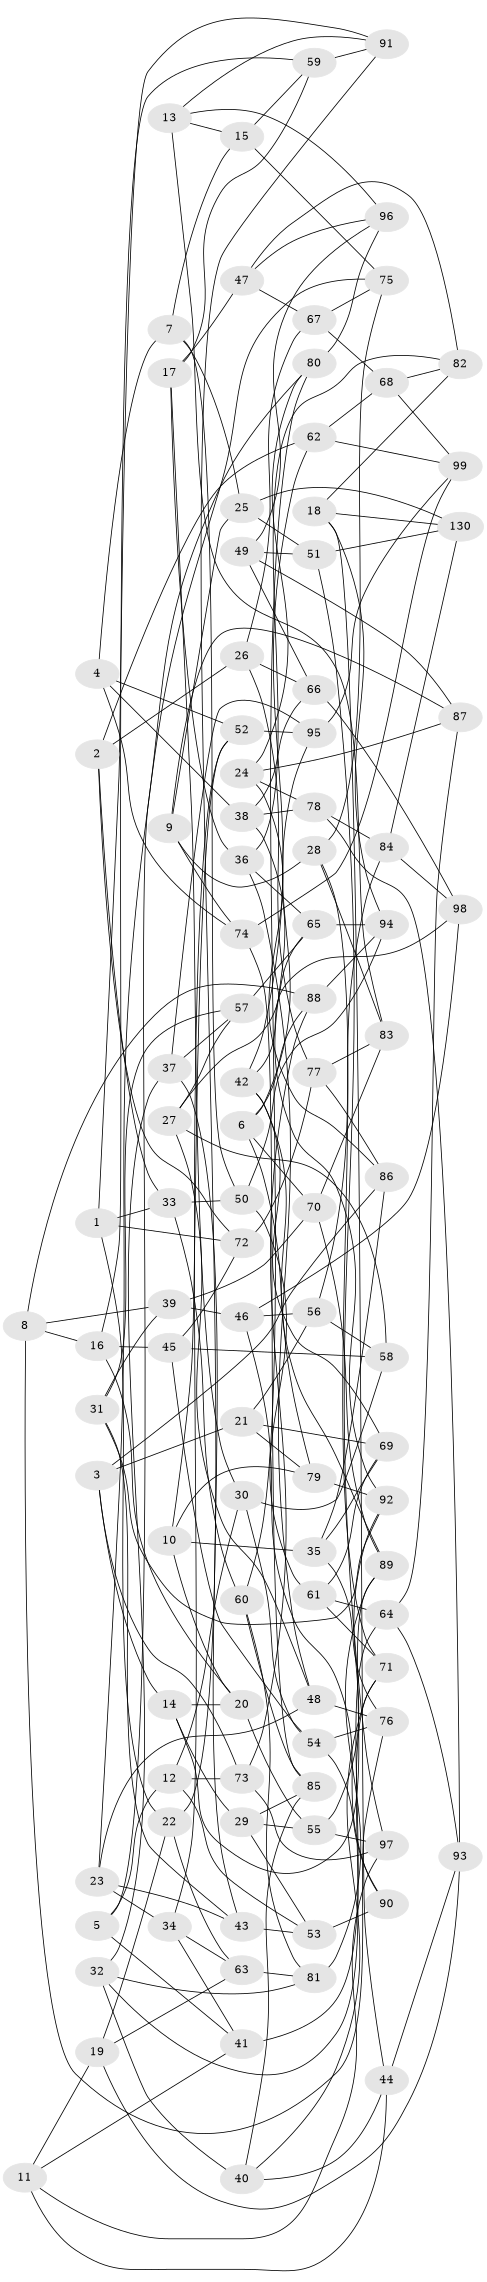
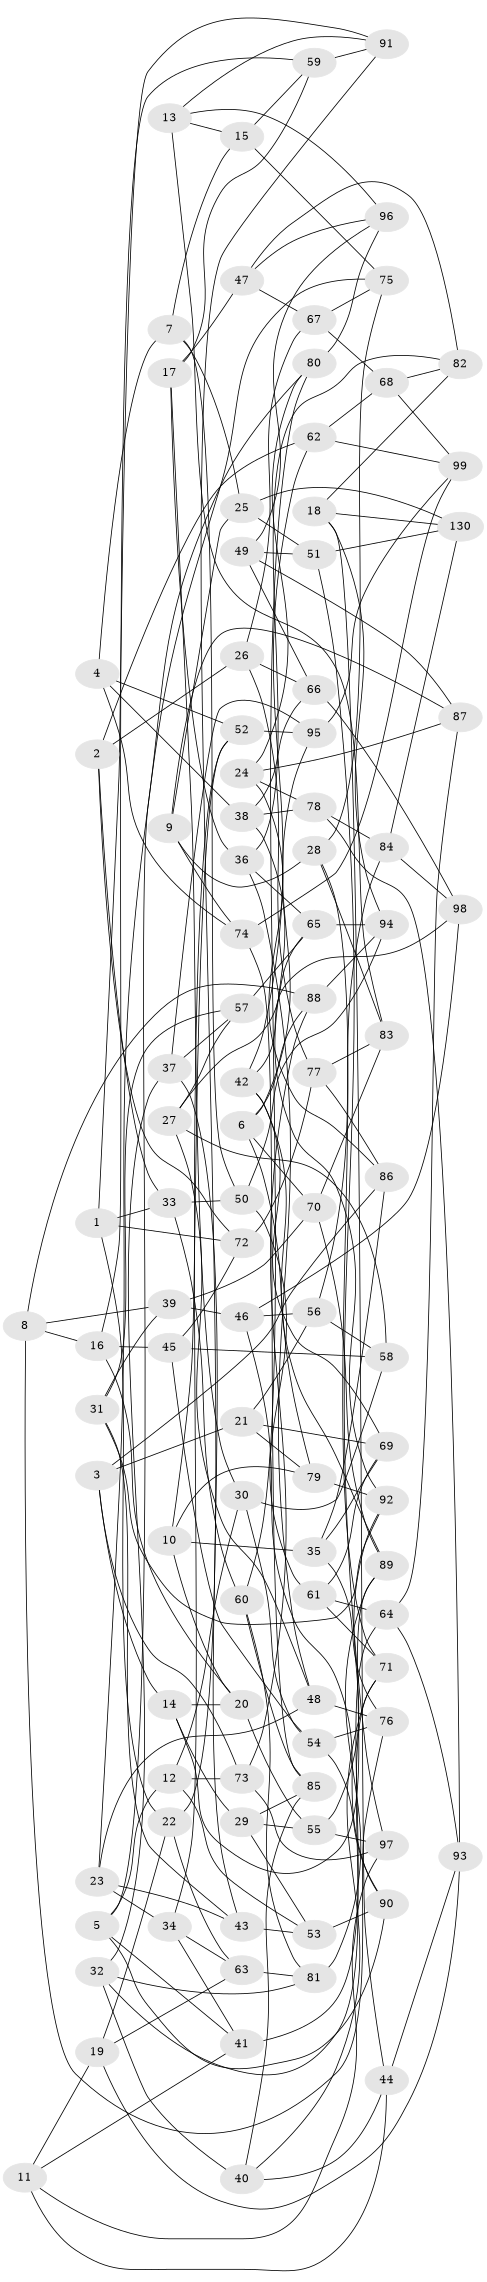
edge "90" -- "5": added
